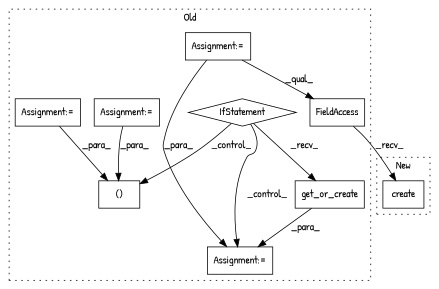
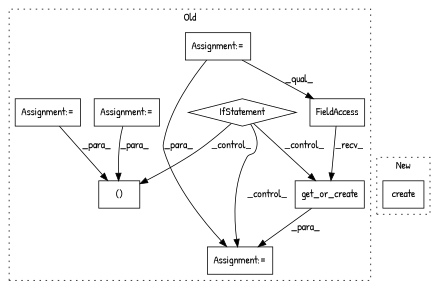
edge "IfStatement" -> "get_or_create": label "_recv_" -> "_control_"
edge "FieldAccess" -> "create": now "FieldAccess" -> "get_or_create"
